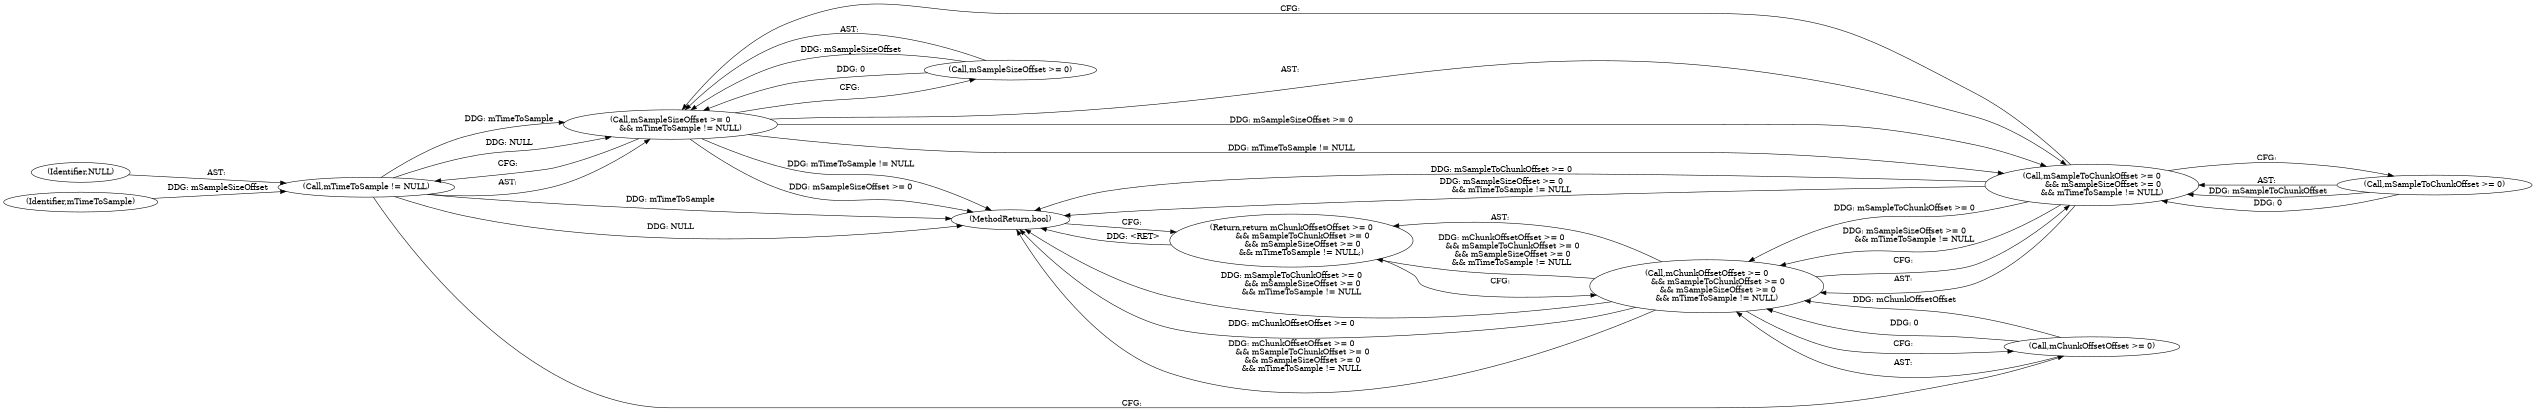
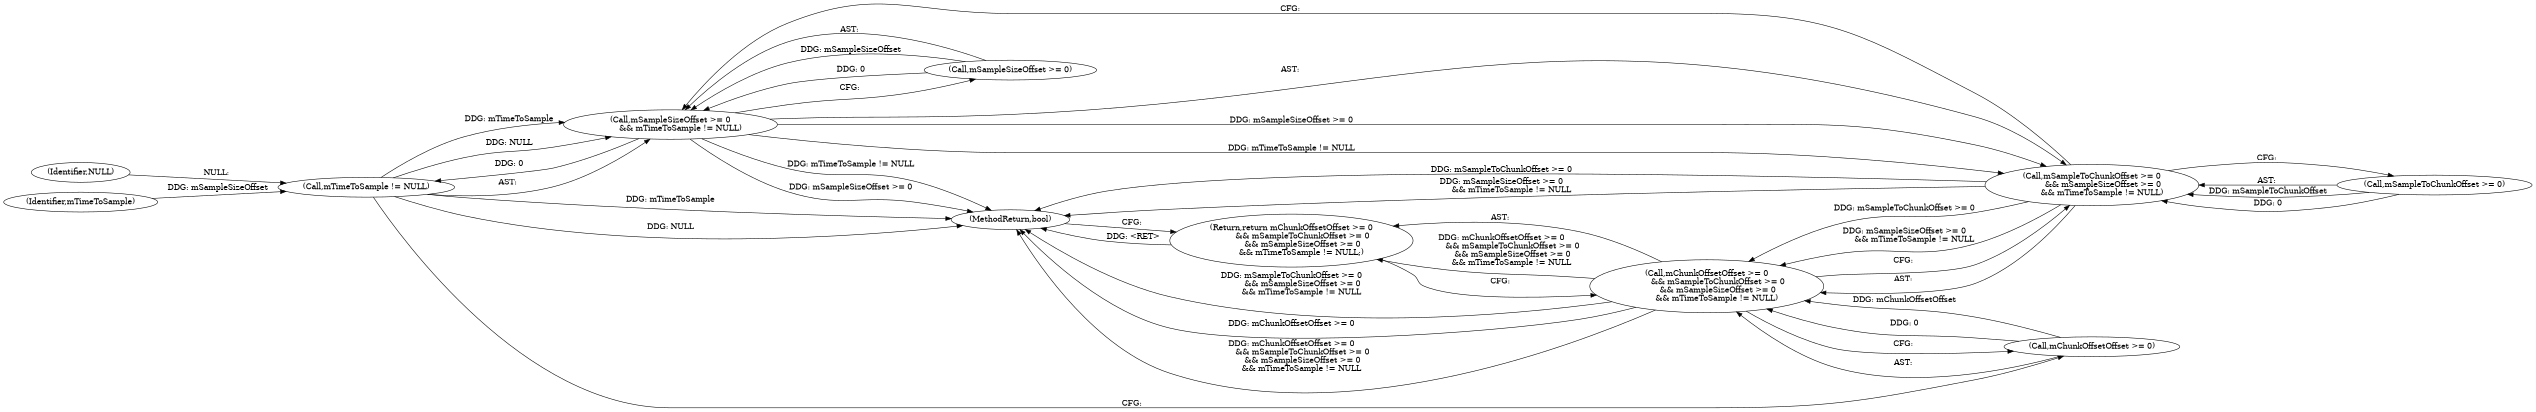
edge "(Call,mSampleSizeOffset >= 0 && mTimeToSample != NULL)" -> "(Call,mTimeToSample != NULL)": label "CFG: " -> "DDG: 0"
edge "(Identifier,NULL)" -> "(Call,mTimeToSample != NULL)": label "AST: " -> "NULL: "
